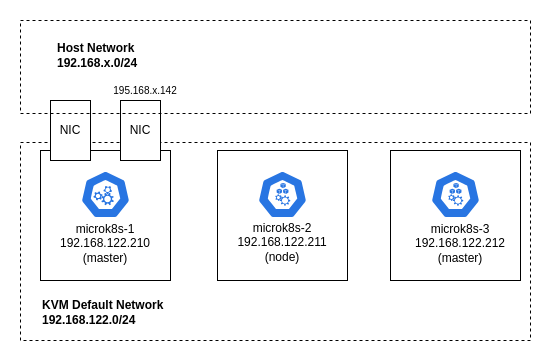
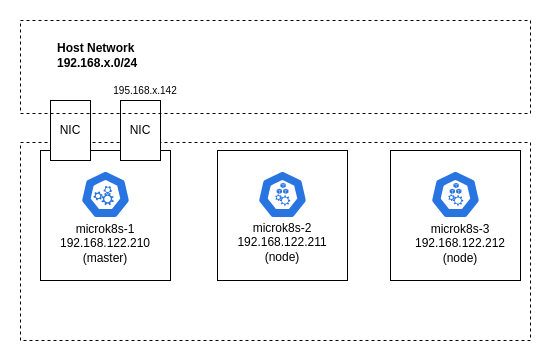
node "microk8s-3 192.168.122.212 (master)": label "microk8s-3 192.168.122.212 (master)" -> "microk8s-3 192.168.122.212 (node)"
node "KVM Default Network 192.168.122.0/24": removed
